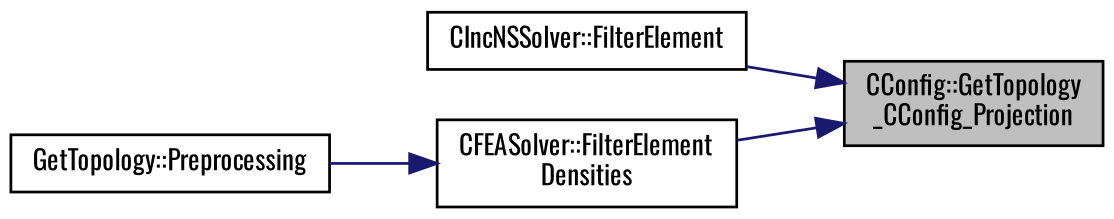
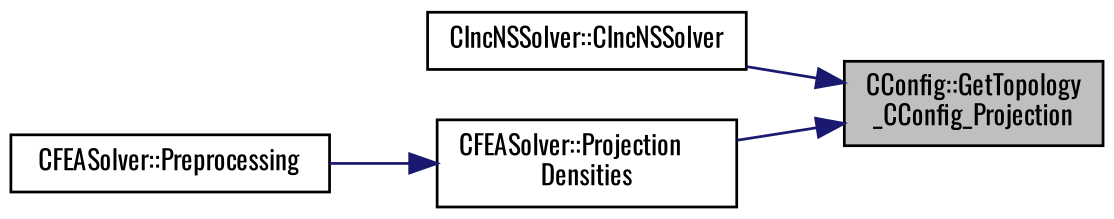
node "CIncNSSolver::FilterElement": label "CIncNSSolver::FilterElement" -> "CIncNSSolver::CIncNSSolver"
node "GetTopology::Preprocessing": label "GetTopology::Preprocessing" -> "CFEASolver::Preprocessing"
node "CFEASolver::FilterElement Densities": label "CFEASolver::FilterElement Densities" -> "CFEASolver::Projection Densities"
